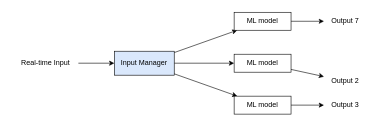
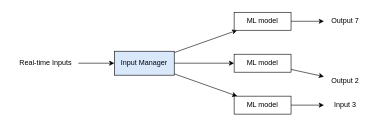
node "Real-time Input": label "Real-time Input" -> "Real-time Inputs"
node "Output 3": label "Output 3" -> "Input 3"
